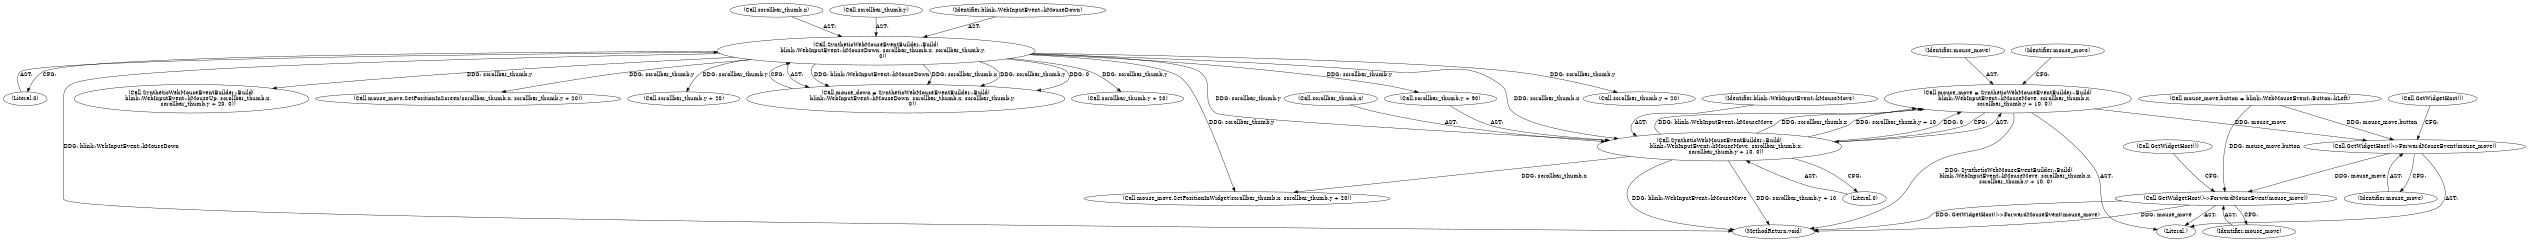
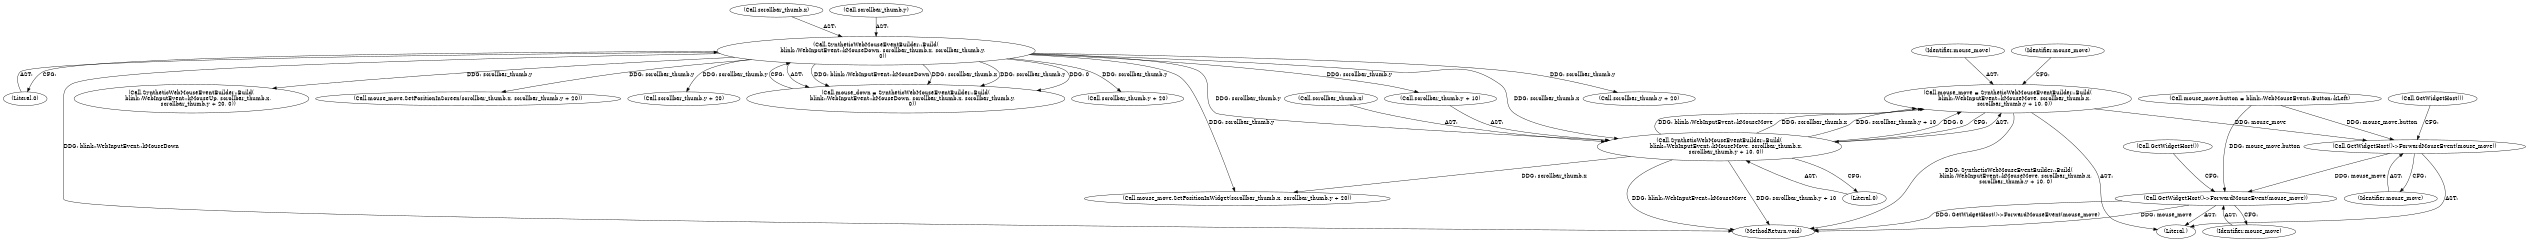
node "(Identifier,blink::WebInputEvent::kMouseDown)": removed
node "(Call,scrollbar_thumb.y + 90)": label "(Call,scrollbar_thumb.y + 90)" -> "(Call,scrollbar_thumb.y + 10)"
node "(Identifier,blink::WebInputEvent::kMouseMove)": removed
